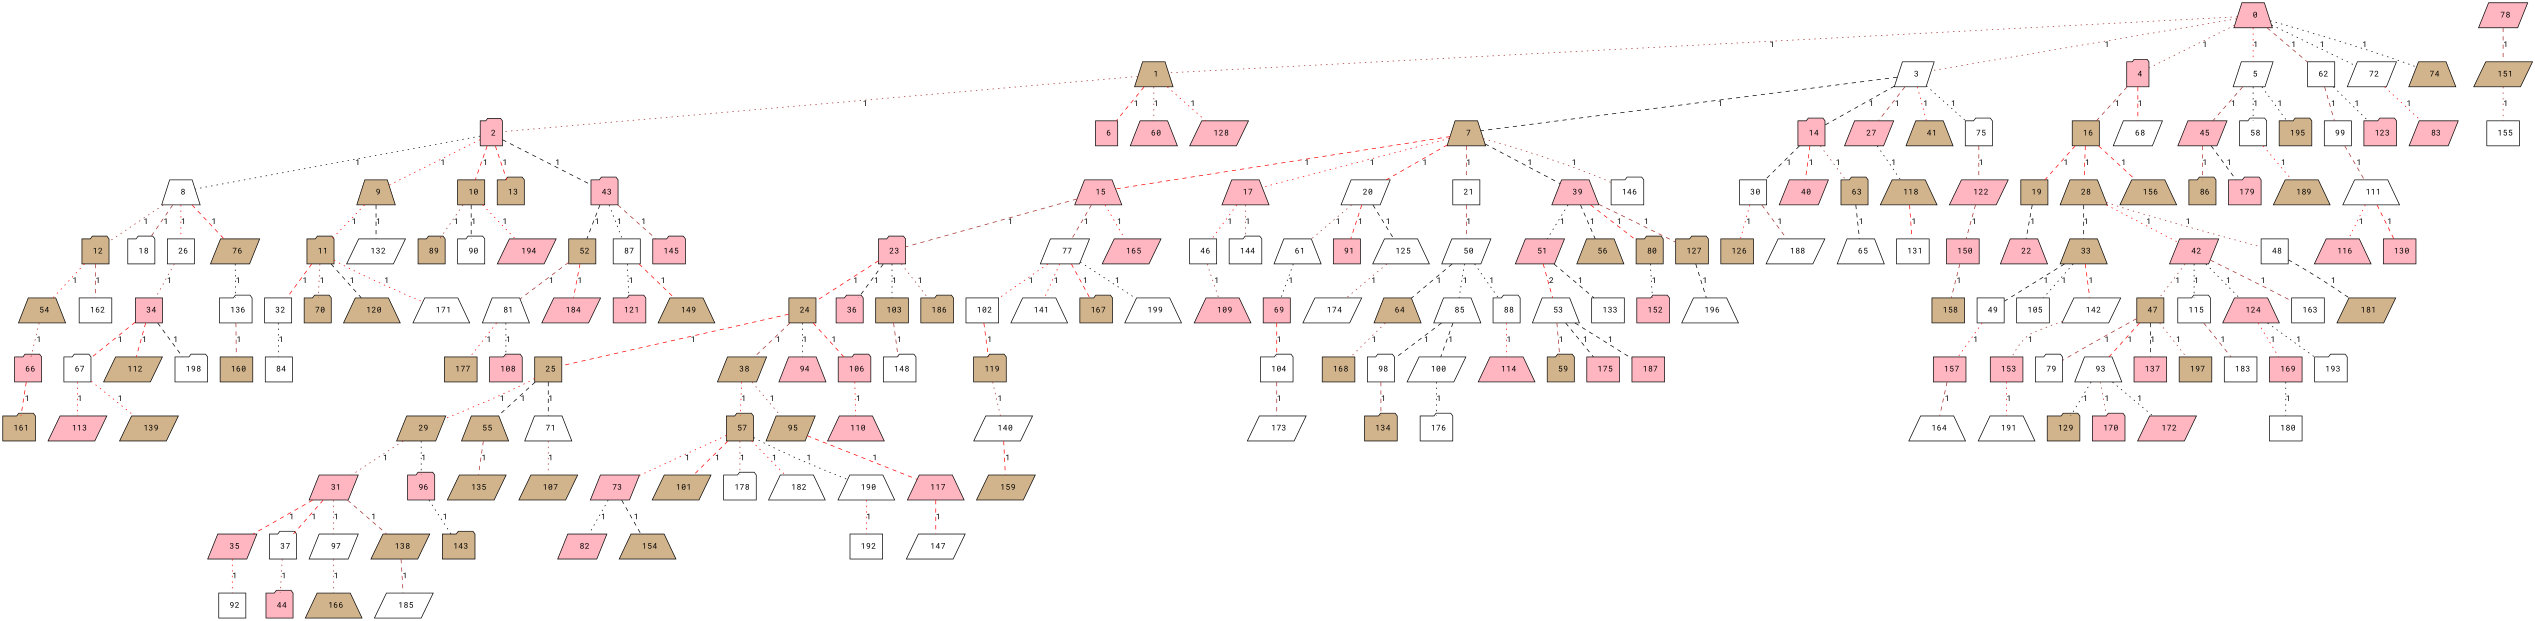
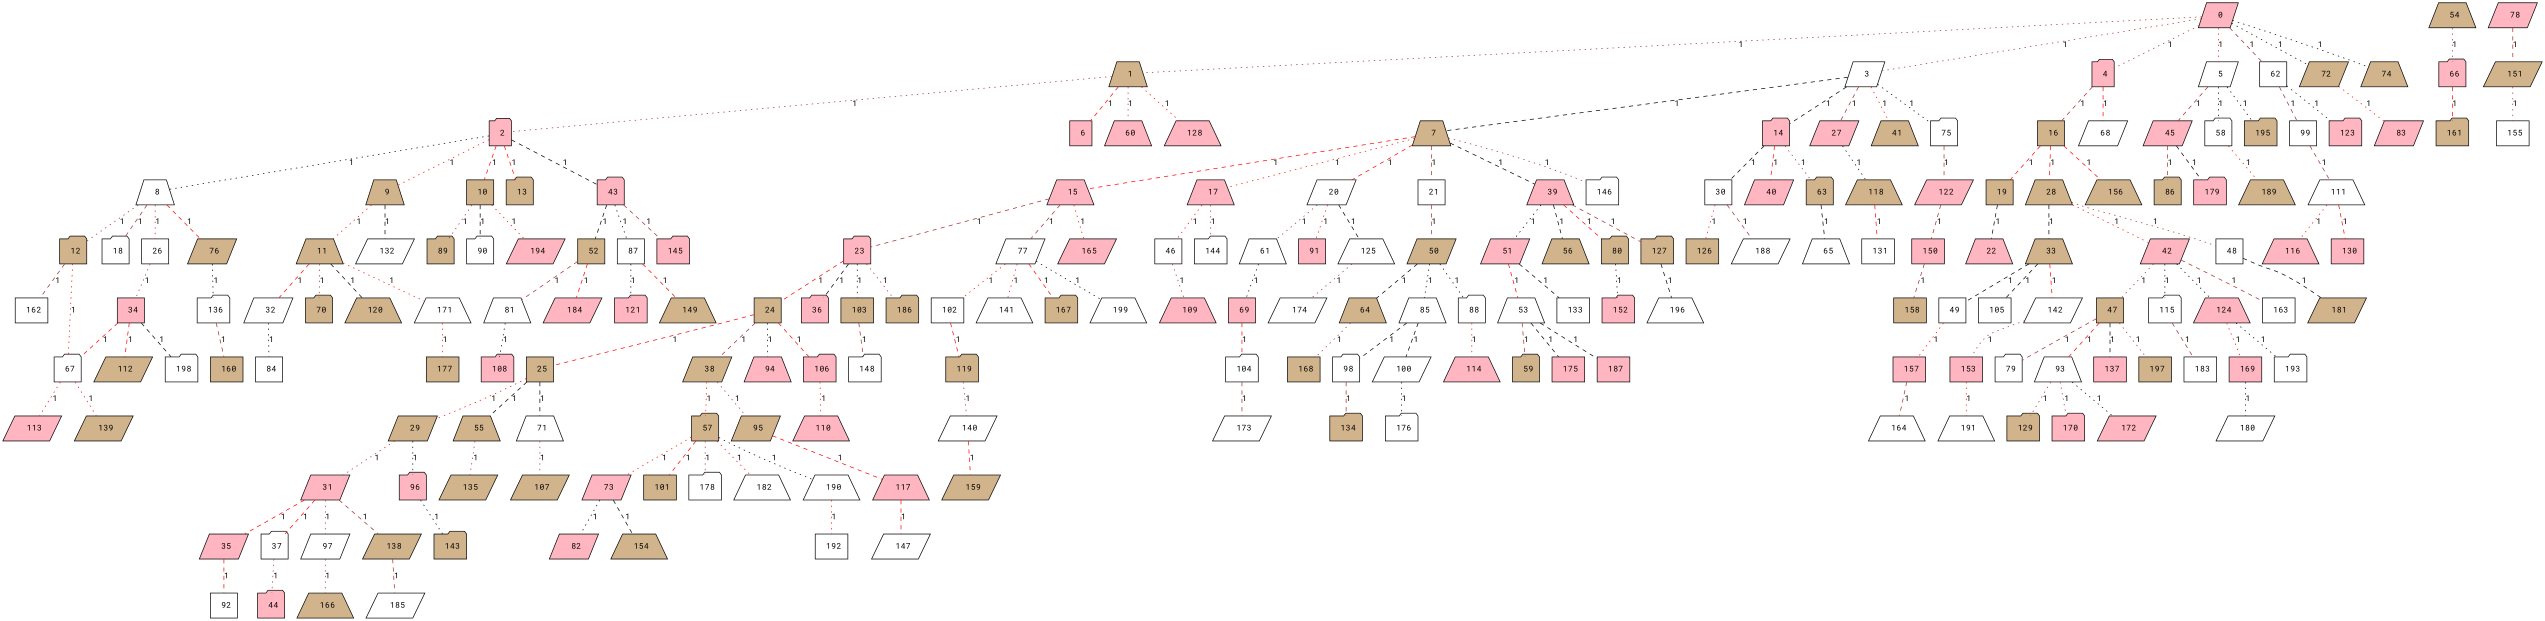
node "0": shape trapezium -> parallelogram
node "72": fillcolor white -> tan
node "128": shape parallelogram -> trapezium
edge "20" -- "91": style dashed -> dotted
node "11": shape folder -> trapezium
node "50": fillcolor white -> tan
edge "12" -- "54": now "12" -- "67"
edge "51" -- "53": label "2" -> "1"
edge "33" -- "105": style dotted -> dashed
node "32": shape box -> parallelogram
edge "81" -- "177": now "171" -- "177"
edge "93" -- "129": color black -> brown
node "180": shape box -> parallelogram
edge "55" -- "135": style dashed -> dotted
node "101": shape parallelogram -> box
edge "35" -- "92": style dotted -> dashed
